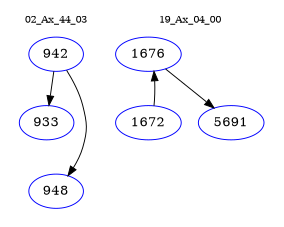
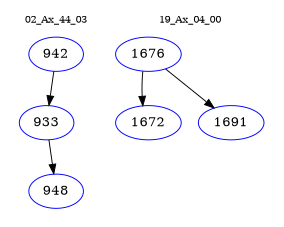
edge "1672" -> "1676": reversed
edge "942" -> "948": now "933" -> "948"
node "5691": label "5691" -> "1691"
